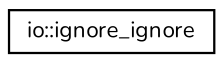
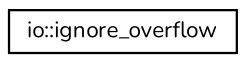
node "io::ignore_ignore": label "io::ignore_ignore" -> "io::ignore_overflow"
